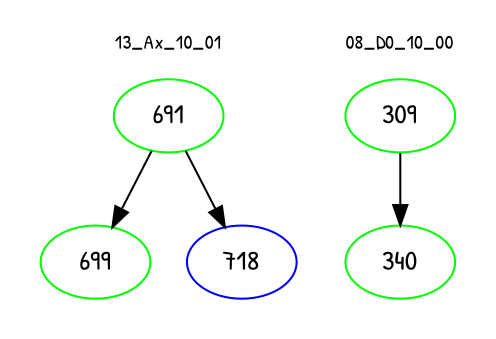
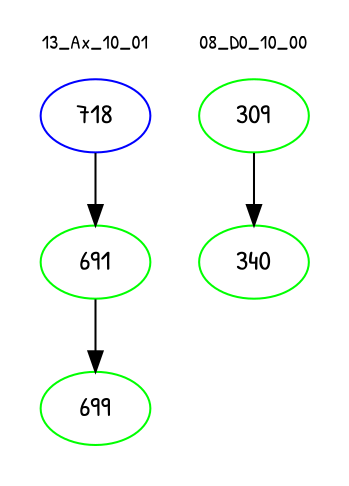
edge "691" -> "718": reversed
